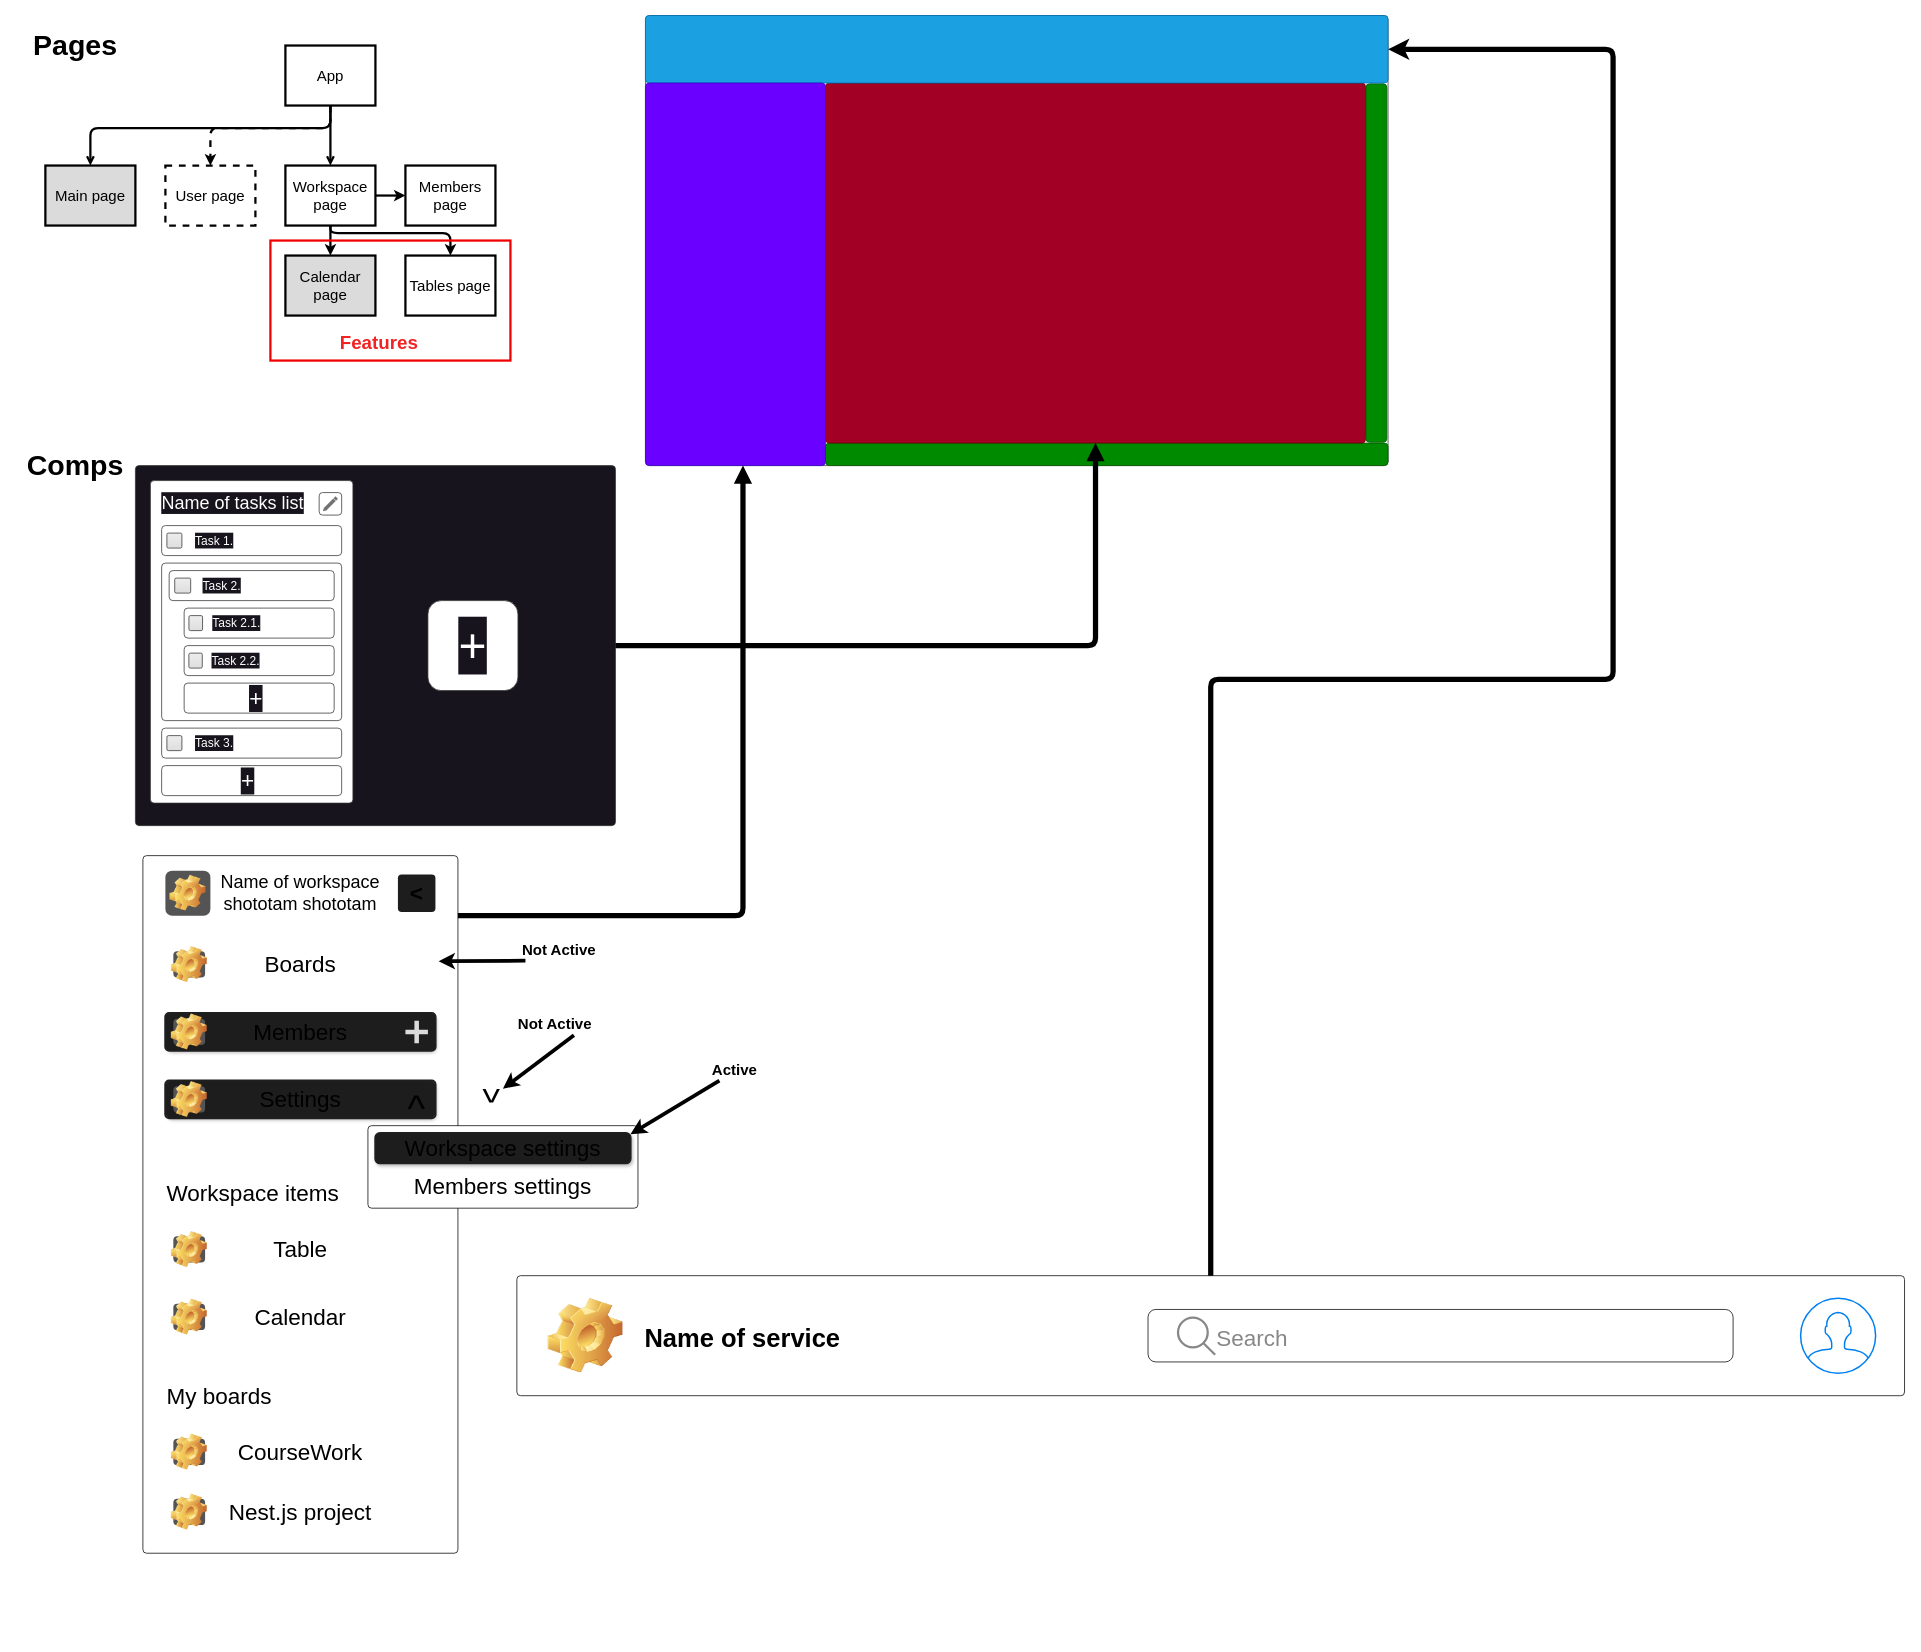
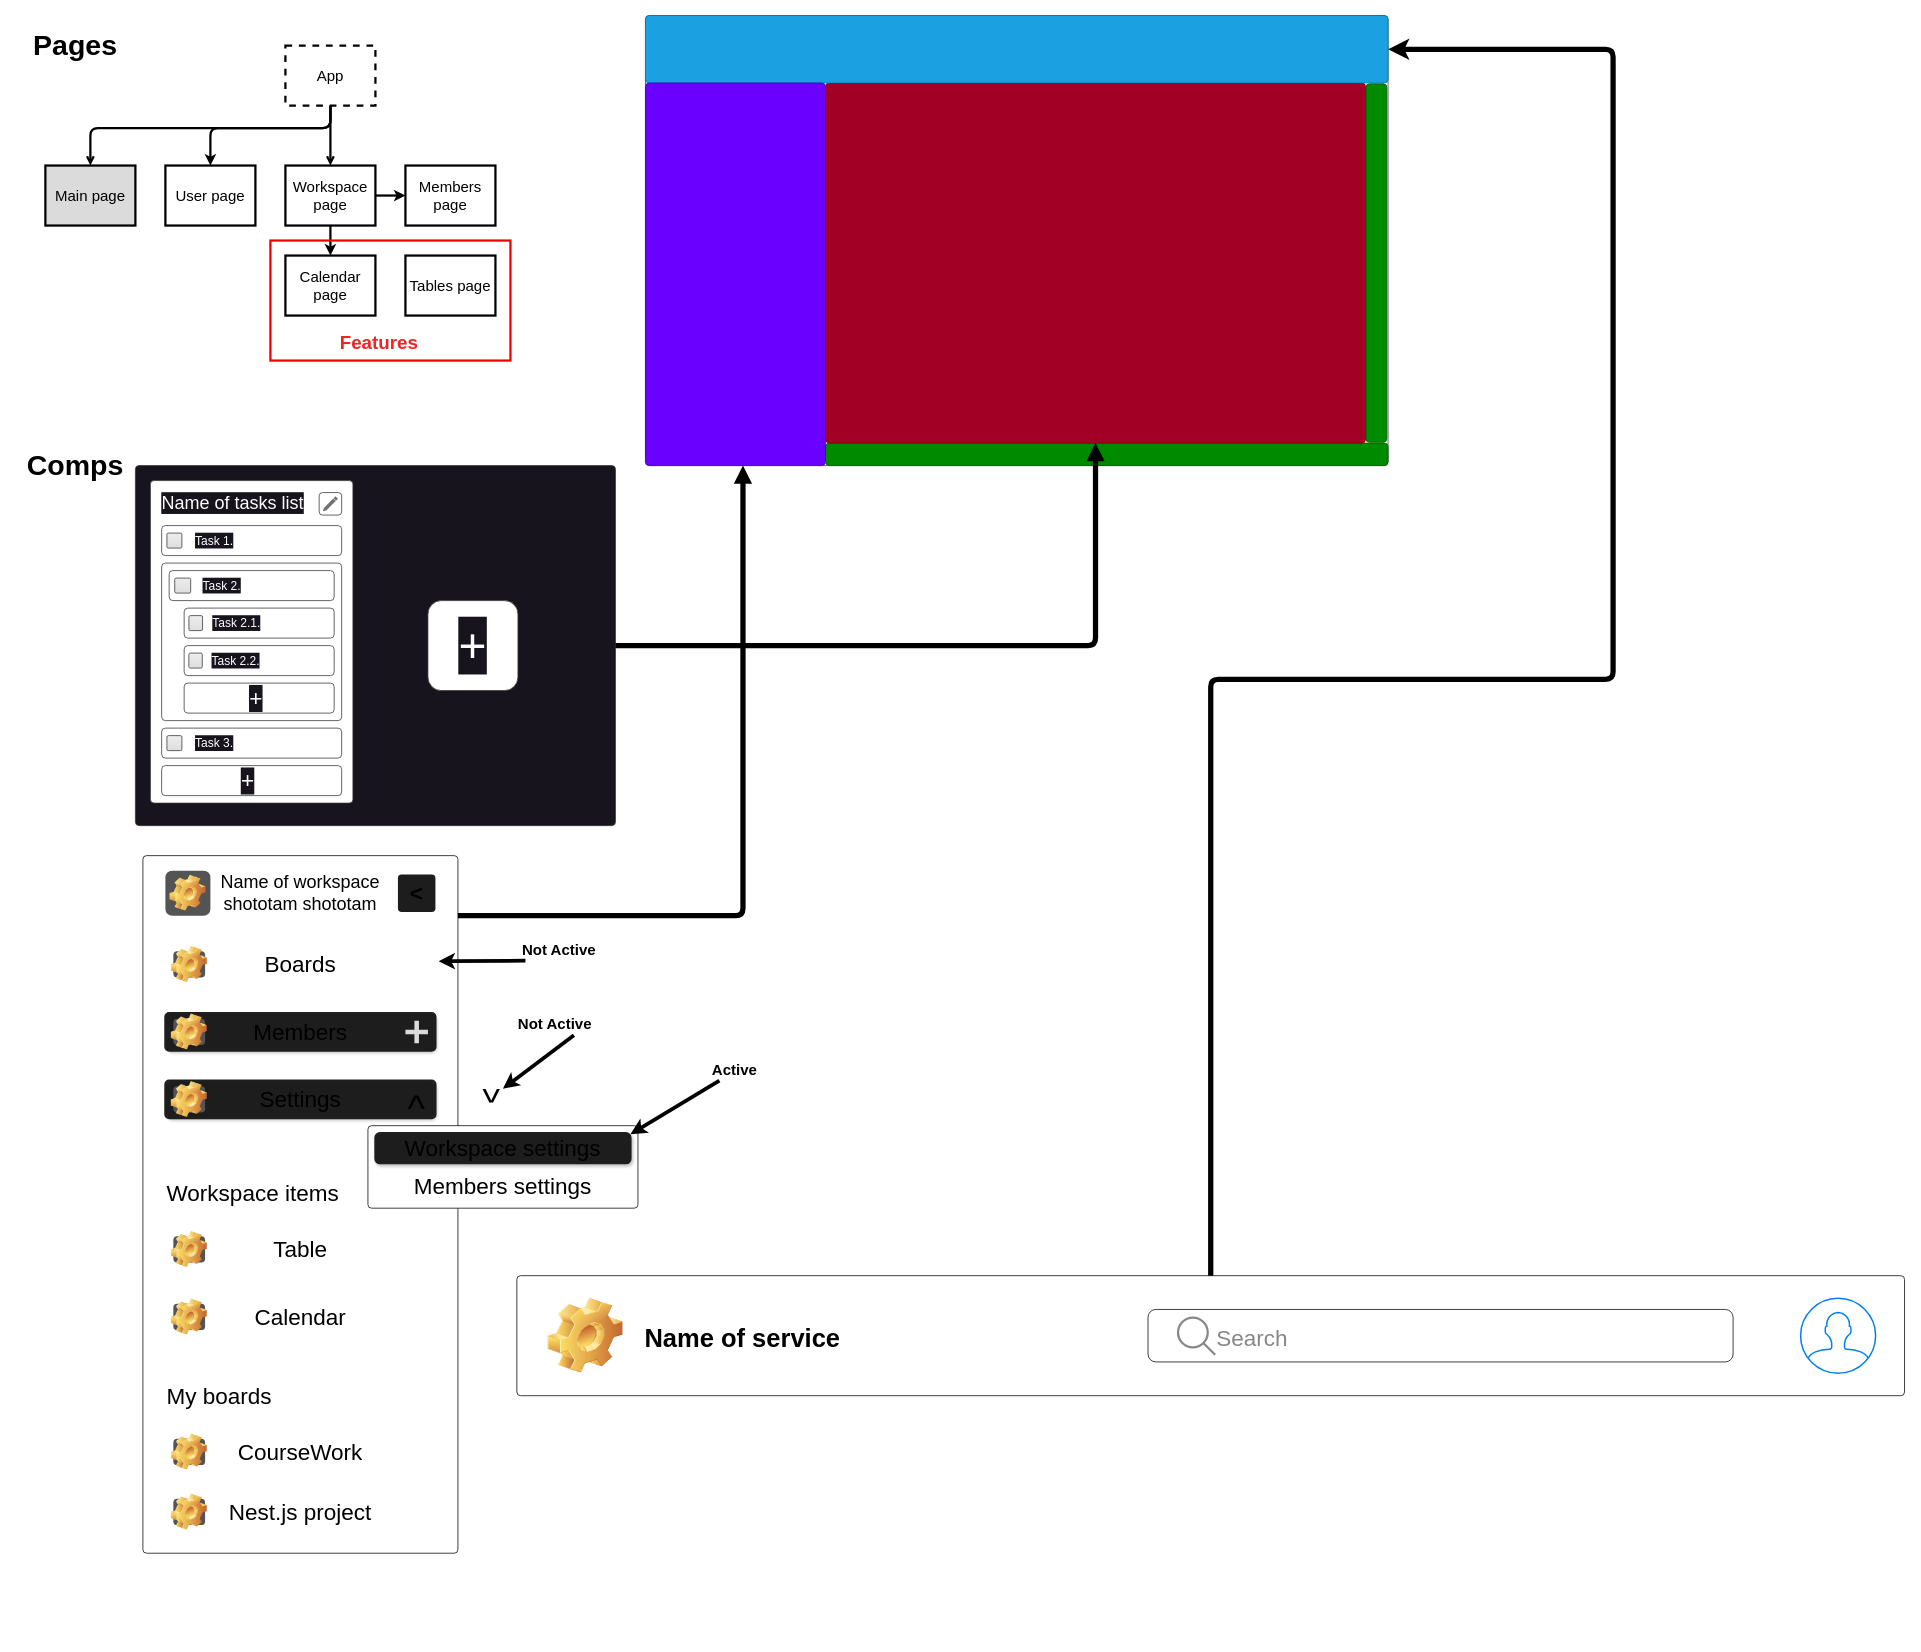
node "App": style solid -> dashed
edge "App" -> "User page": style dashed -> solid
node "User page": style dashed -> solid
edge "Workspace page" -> "Tables page": removed
node "Calendar page": fillcolor #dbdbdb -> #ffffff
